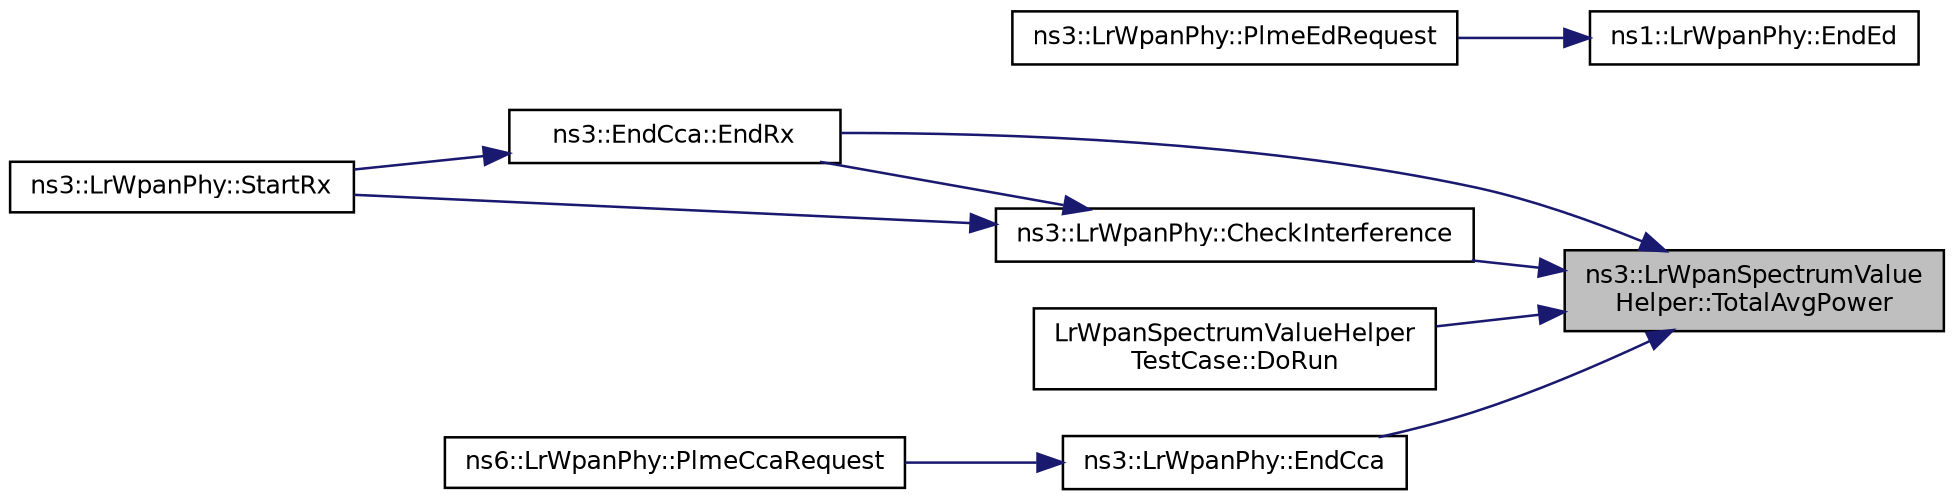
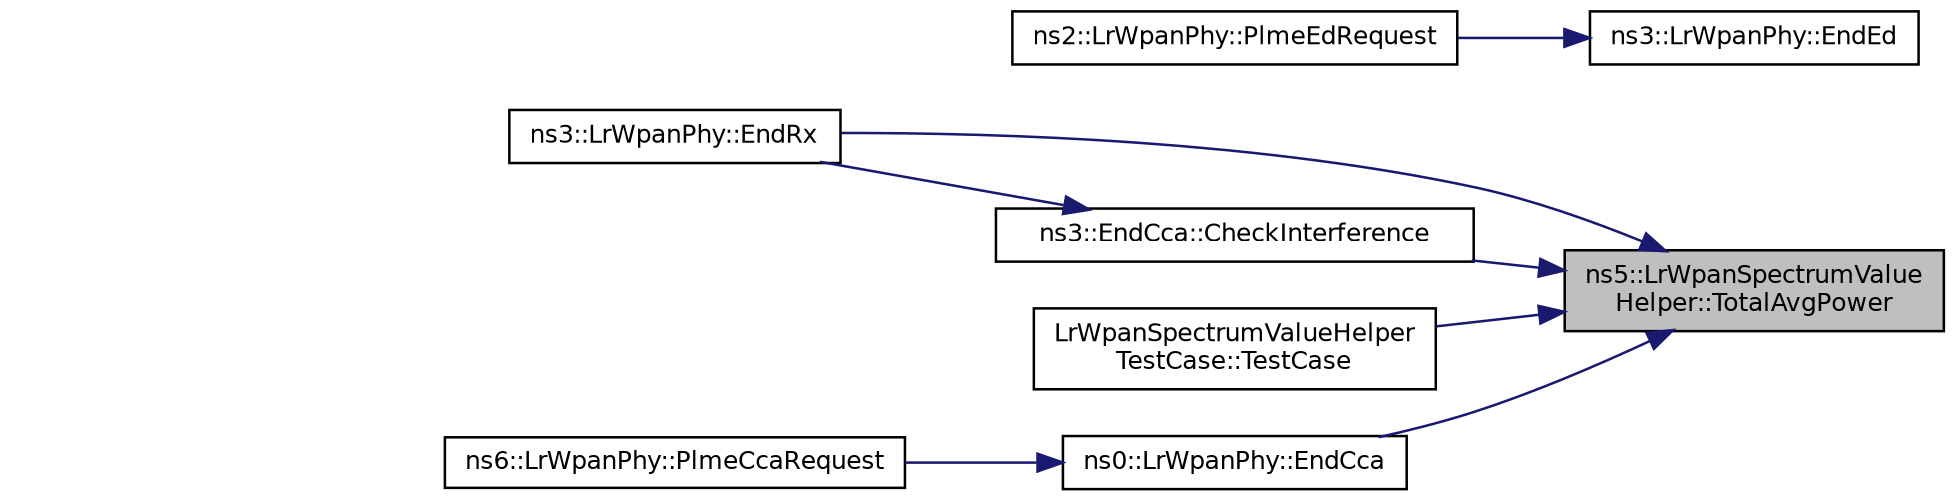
node "ns3::LrWpanPhy::PlmeEdRequest": label "ns3::LrWpanPhy::PlmeEdRequest" -> "ns2::LrWpanPhy::PlmeEdRequest"
node "ns1::LrWpanPhy::EndEd": label "ns1::LrWpanPhy::EndEd" -> "ns3::LrWpanPhy::EndEd"
node "ns3::EndCca::EndRx": label "ns3::EndCca::EndRx" -> "ns3::LrWpanPhy::EndRx"
node "ns3::LrWpanPhy::StartRx": removed
node "ns3::LrWpanPhy::CheckInterference": label "ns3::LrWpanPhy::CheckInterference" -> "ns3::EndCca::CheckInterference"
node "ns3::LrWpanSpectrumValue Helper::TotalAvgPower": label "ns3::LrWpanSpectrumValue Helper::TotalAvgPower" -> "ns5::LrWpanSpectrumValue Helper::TotalAvgPower"
node "LrWpanSpectrumValueHelper TestCase::DoRun": label "LrWpanSpectrumValueHelper TestCase::DoRun" -> "LrWpanSpectrumValueHelper TestCase::TestCase"
node "ns3::LrWpanPhy::EndCca": label "ns3::LrWpanPhy::EndCca" -> "ns0::LrWpanPhy::EndCca"
